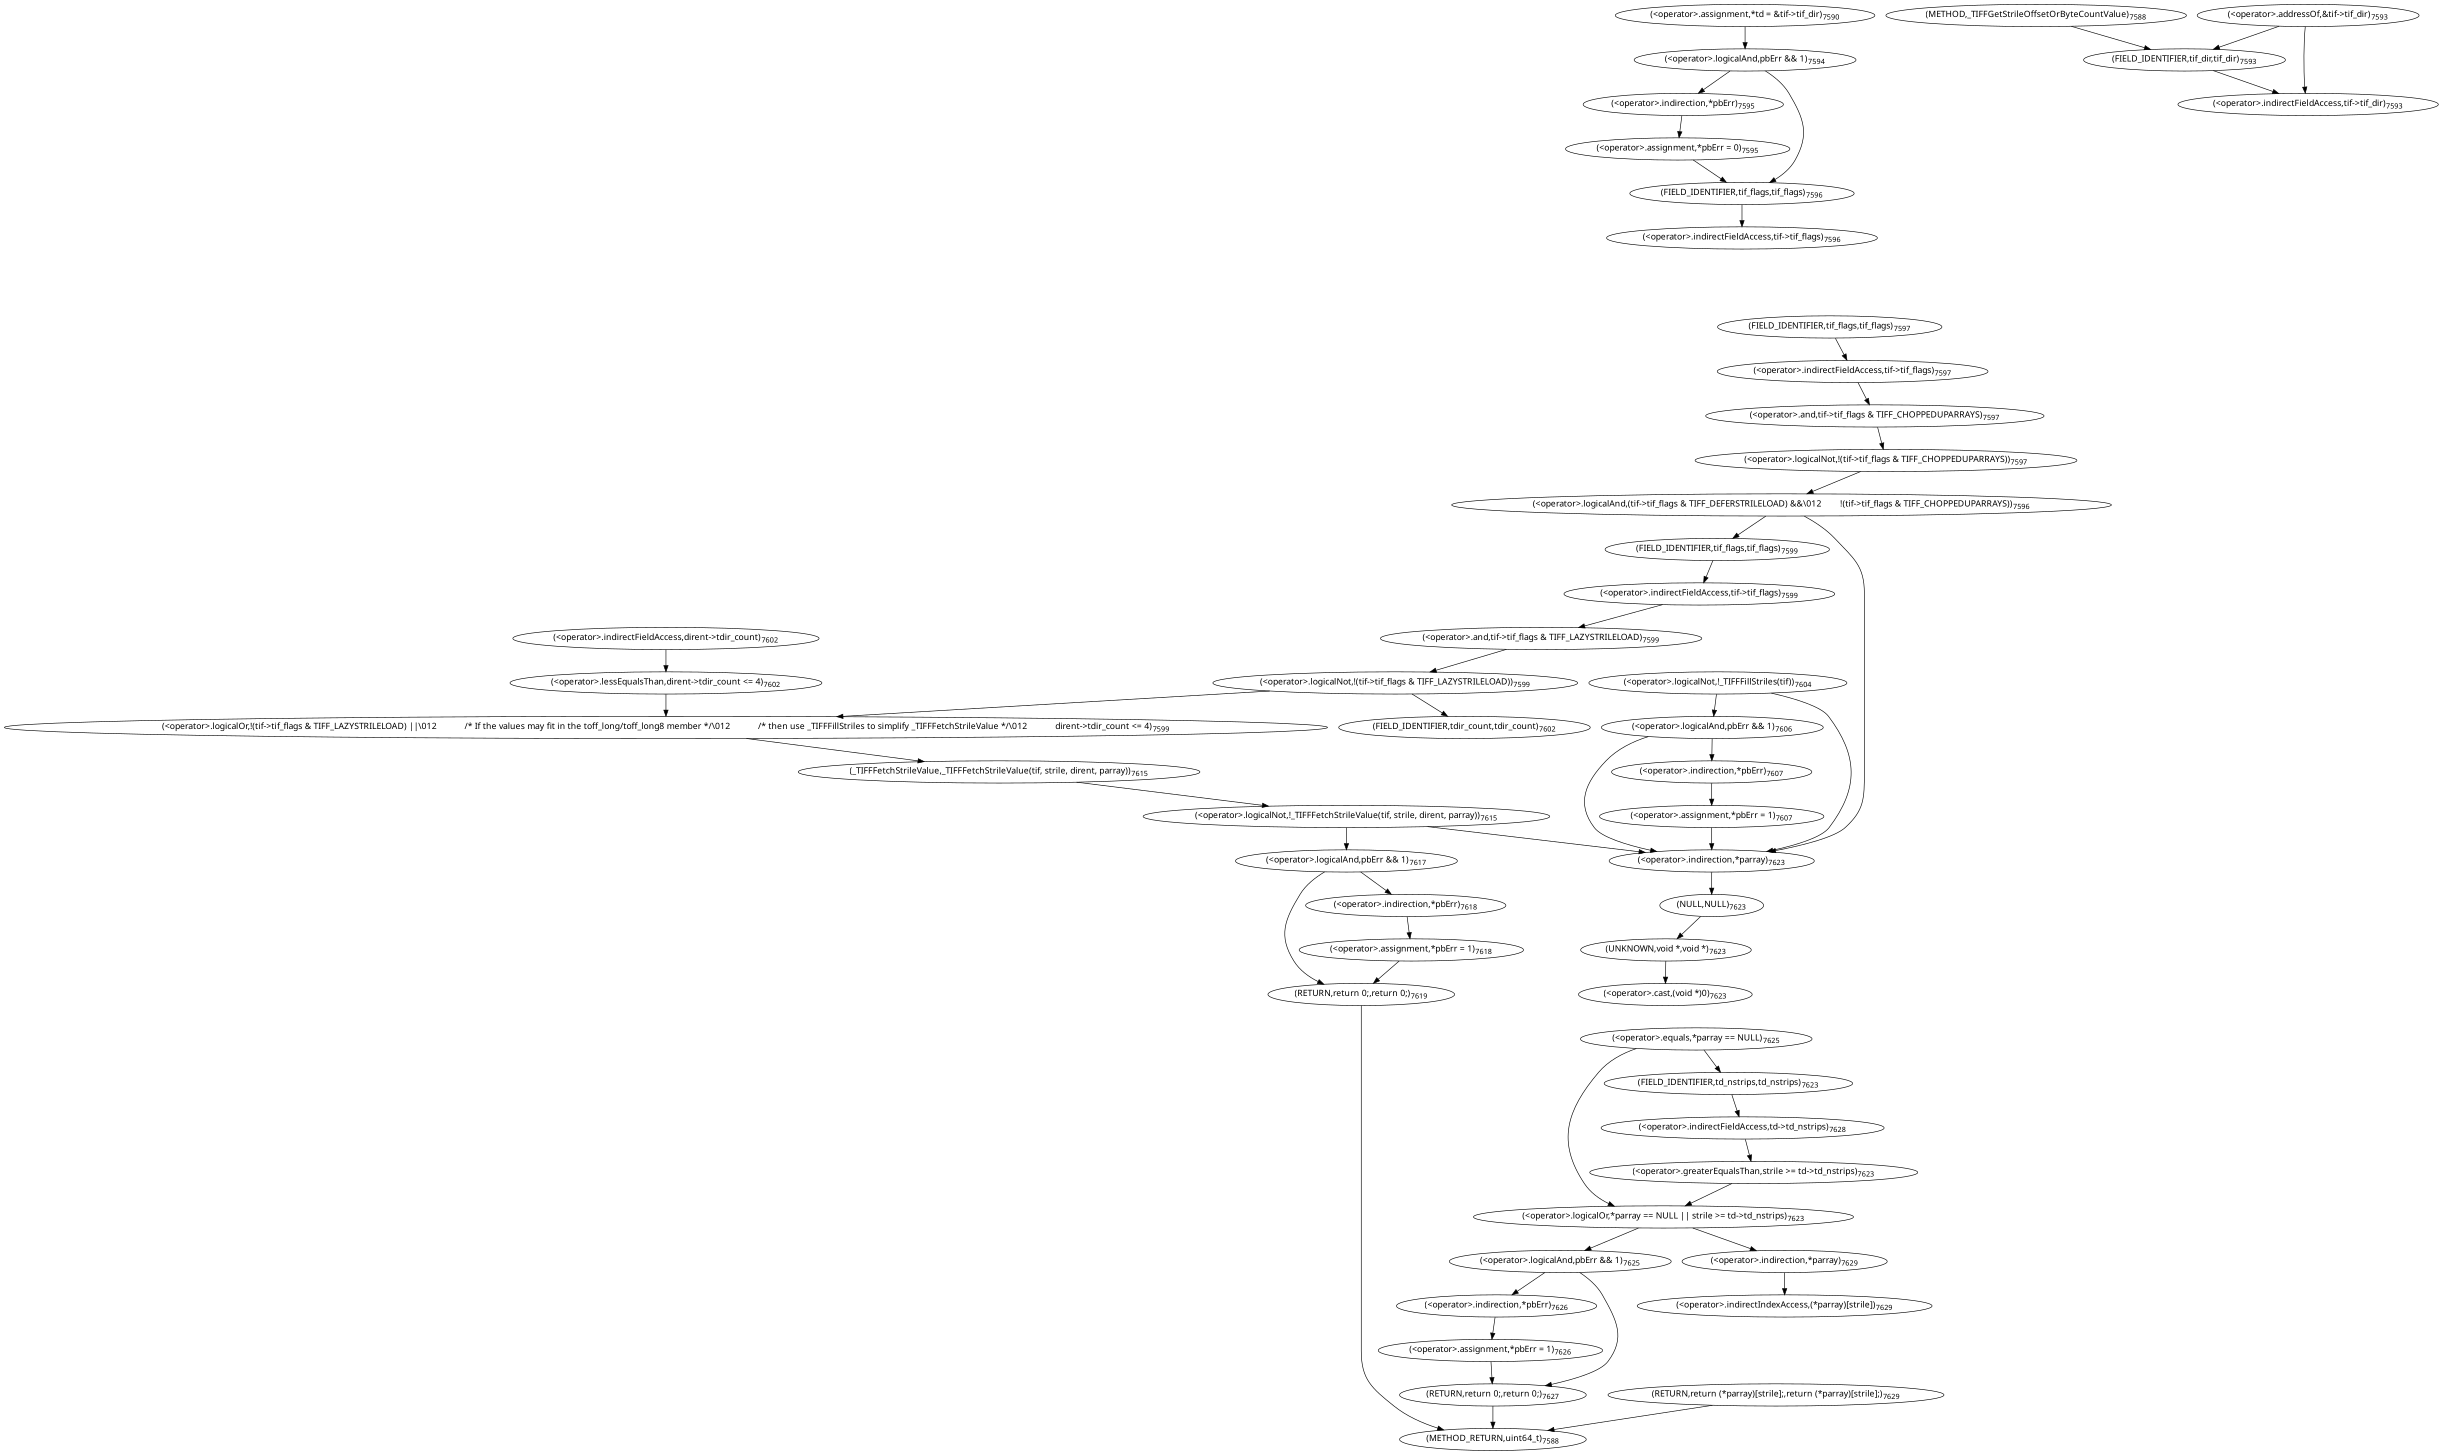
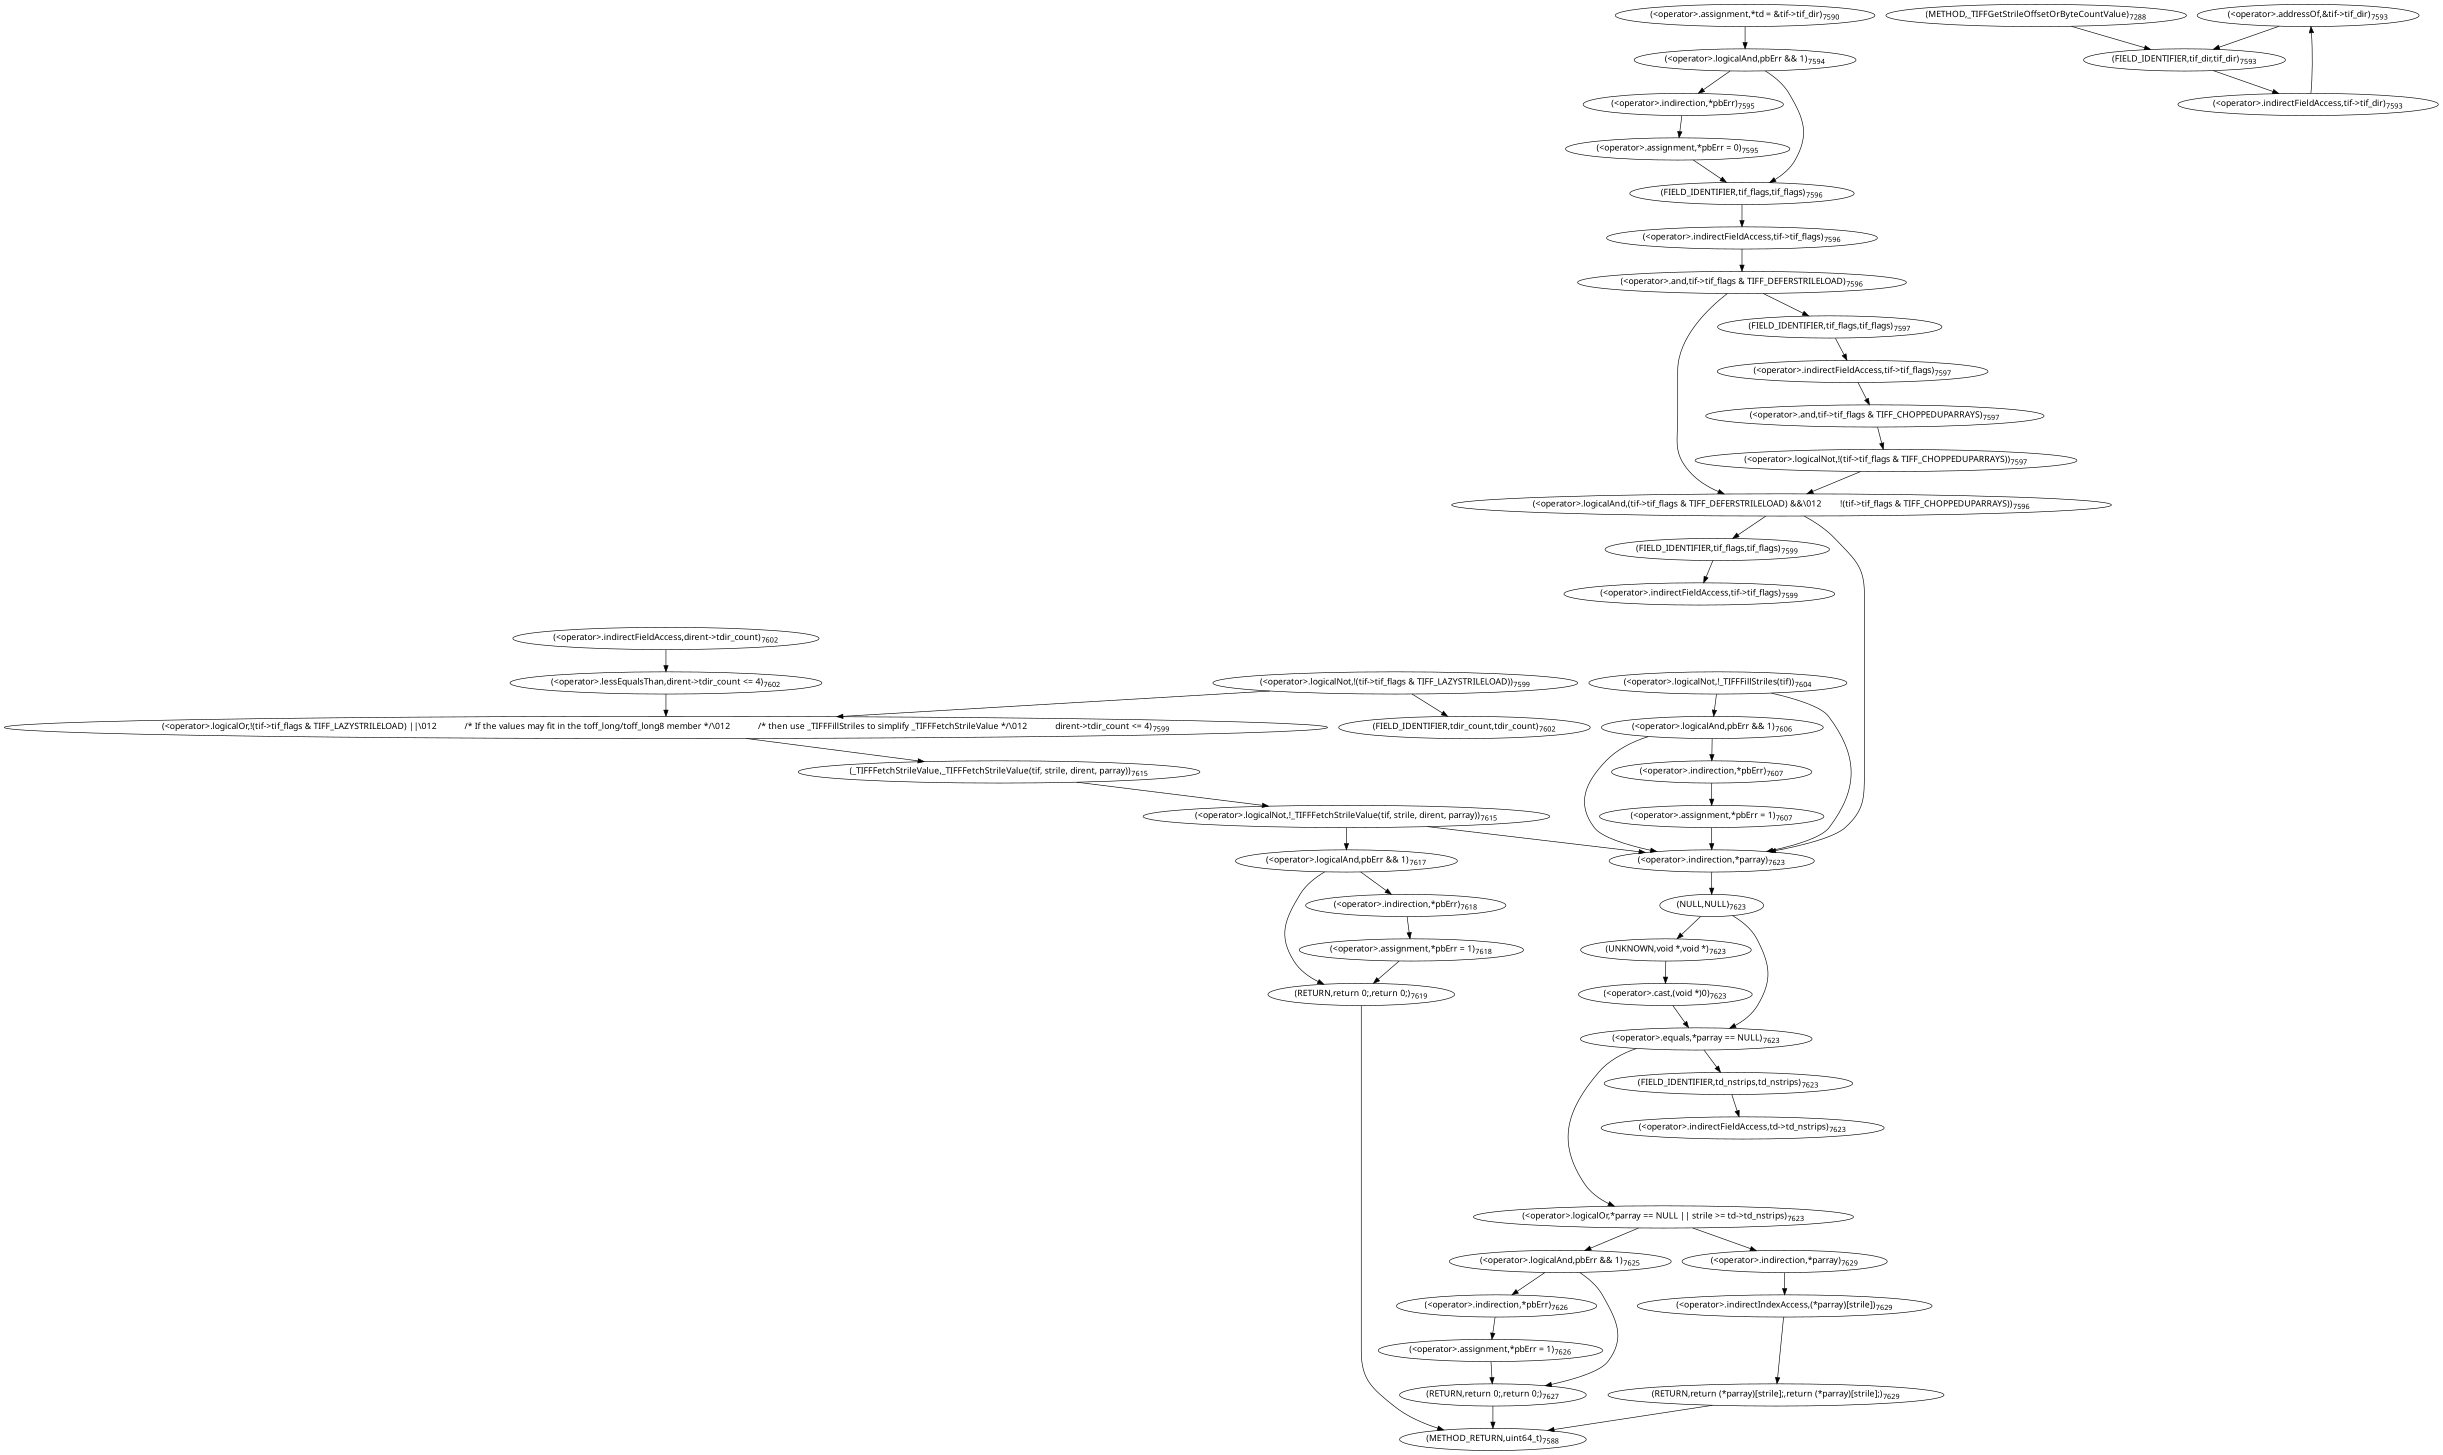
node "(METHOD,_TIFFGetStrileOffsetOrByteCountValue)": text "7588" -> "7288"
edge "(<operator>.addressOf,&tif->tif_dir)" -> "(<operator>.indirectFieldAccess,tif->tif_dir)": reversed
node "(<operator>.and,tif->tif_flags & TIFF_DEFERSTRILELOAD)": added
node "(<operator>.and,tif->tif_flags & TIFF_LAZYSTRILELOAD)": removed
edge "(NULL,NULL)" -> "(<operator>.equals,*parray == NULL)": added
edge "(<operator>.cast,(void *)0)" -> "(<operator>.equals,*parray == NULL)": added
node "(<operator>.equals,*parray == NULL)": text "7625" -> "7623"
node "(<operator>.indirectFieldAccess,td->td_nstrips)": text "7628" -> "7623"
node "(<operator>.greaterEqualsThan,strile >= td->td_nstrips)": removed
edge "(<operator>.indirectIndexAccess,(*parray)[strile])" -> "(RETURN,return (*parray)[strile];,return (*parray)[strile];)": added
